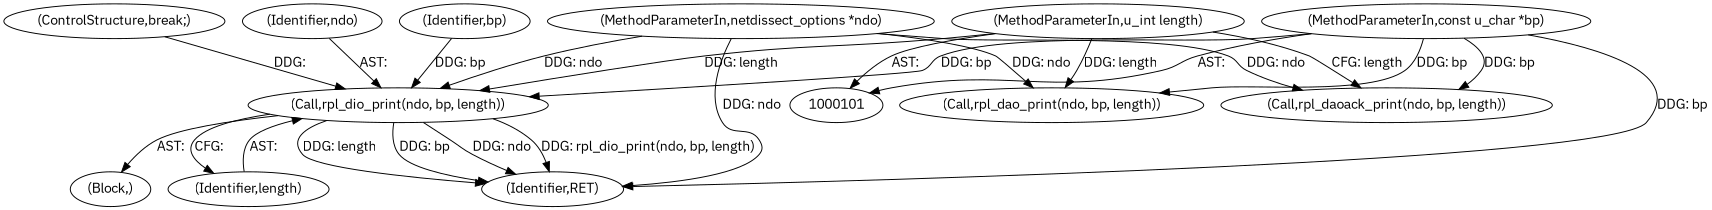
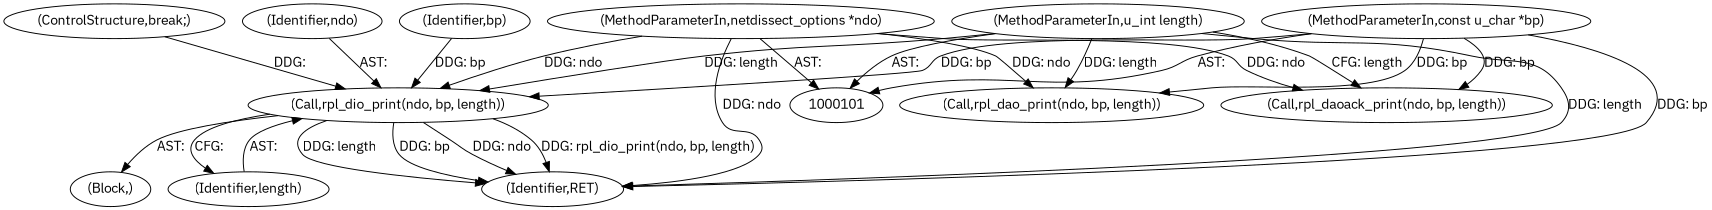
edge "(MethodParameterIn,netdissect_options *ndo)" -> "1000101": added, label "AST:"
edge "(MethodParameterIn,u_int length)" -> "(Identifier,RET)": added, label "DDG: length"
